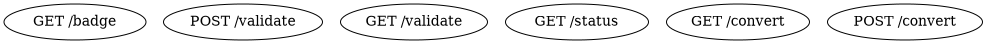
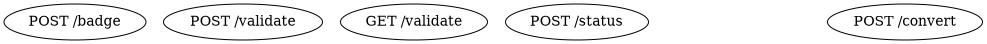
node "GET /badge": label "GET /badge" -> "POST /badge"
node "GET /status": label "GET /status" -> "POST /status"
node "GET /convert": removed
